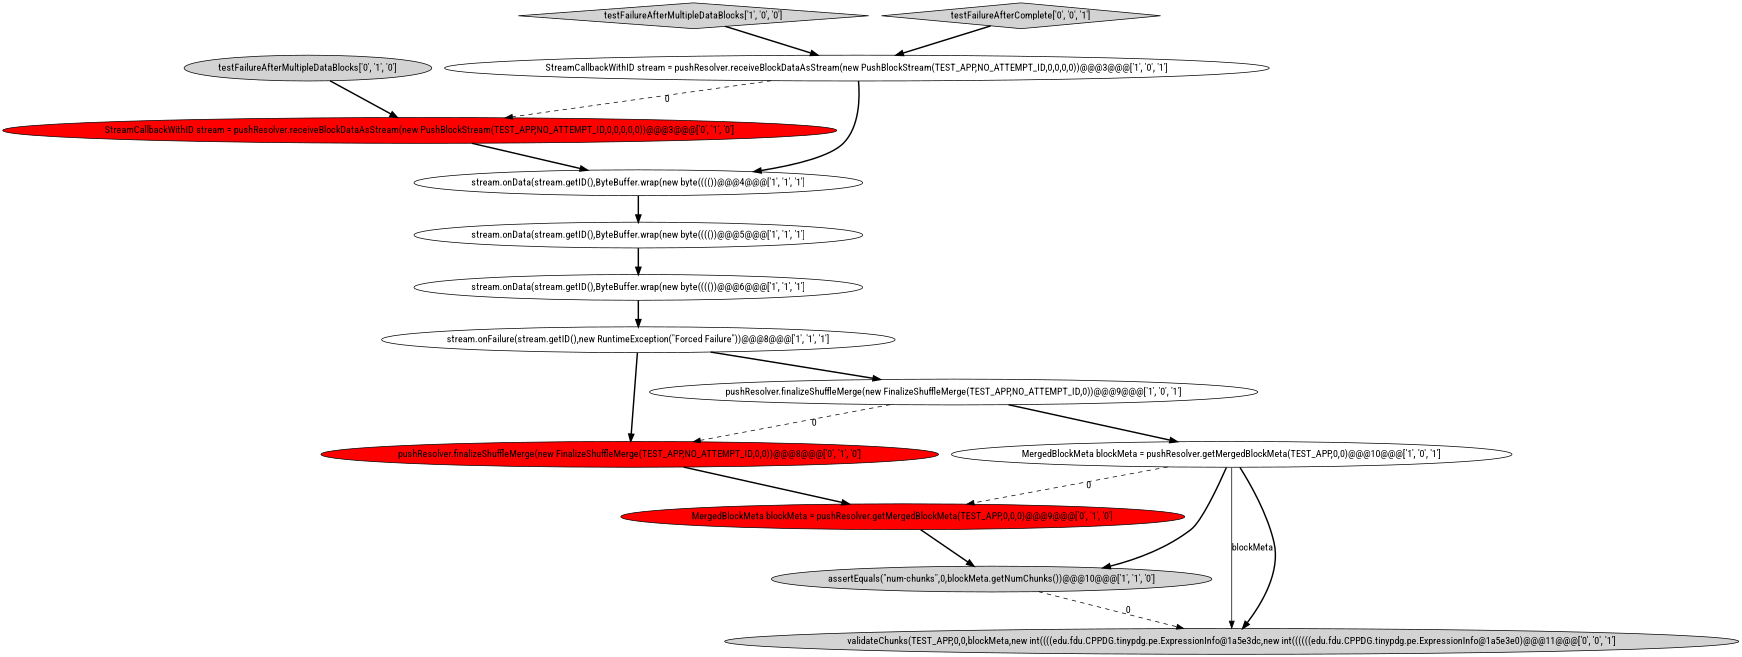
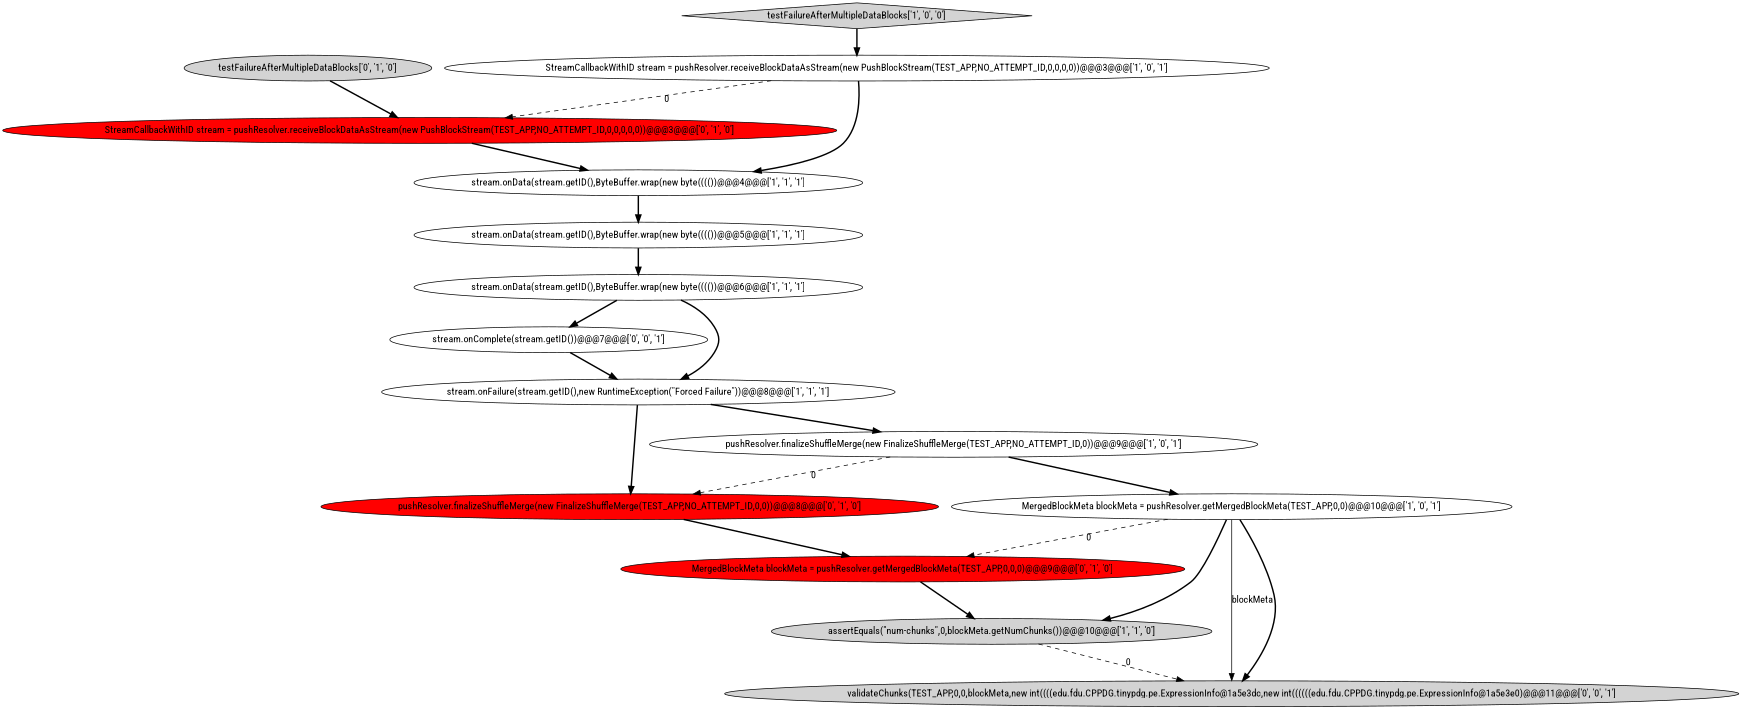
node "testFailureAfterComplete['0', '0', '1']": removed
node "stream.onComplete(stream.getID())@@@7@@@['0', '0', '1']": added
